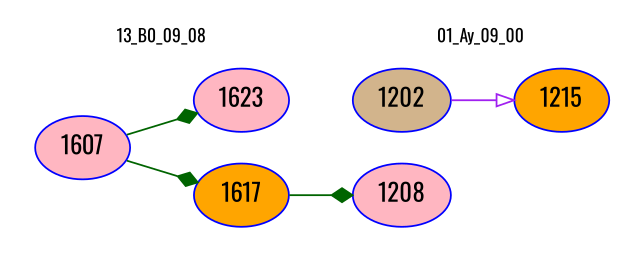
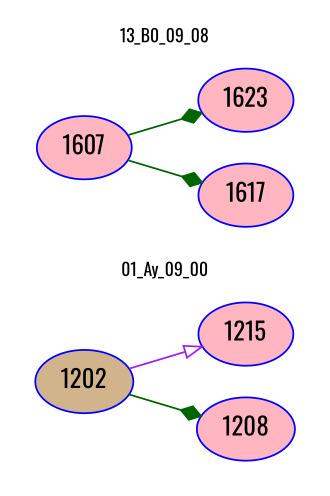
node "1215": fillcolor orange -> lightpink
node "1617": fillcolor orange -> lightpink
edge "1617" -> "1208": now "1202" -> "1208"
